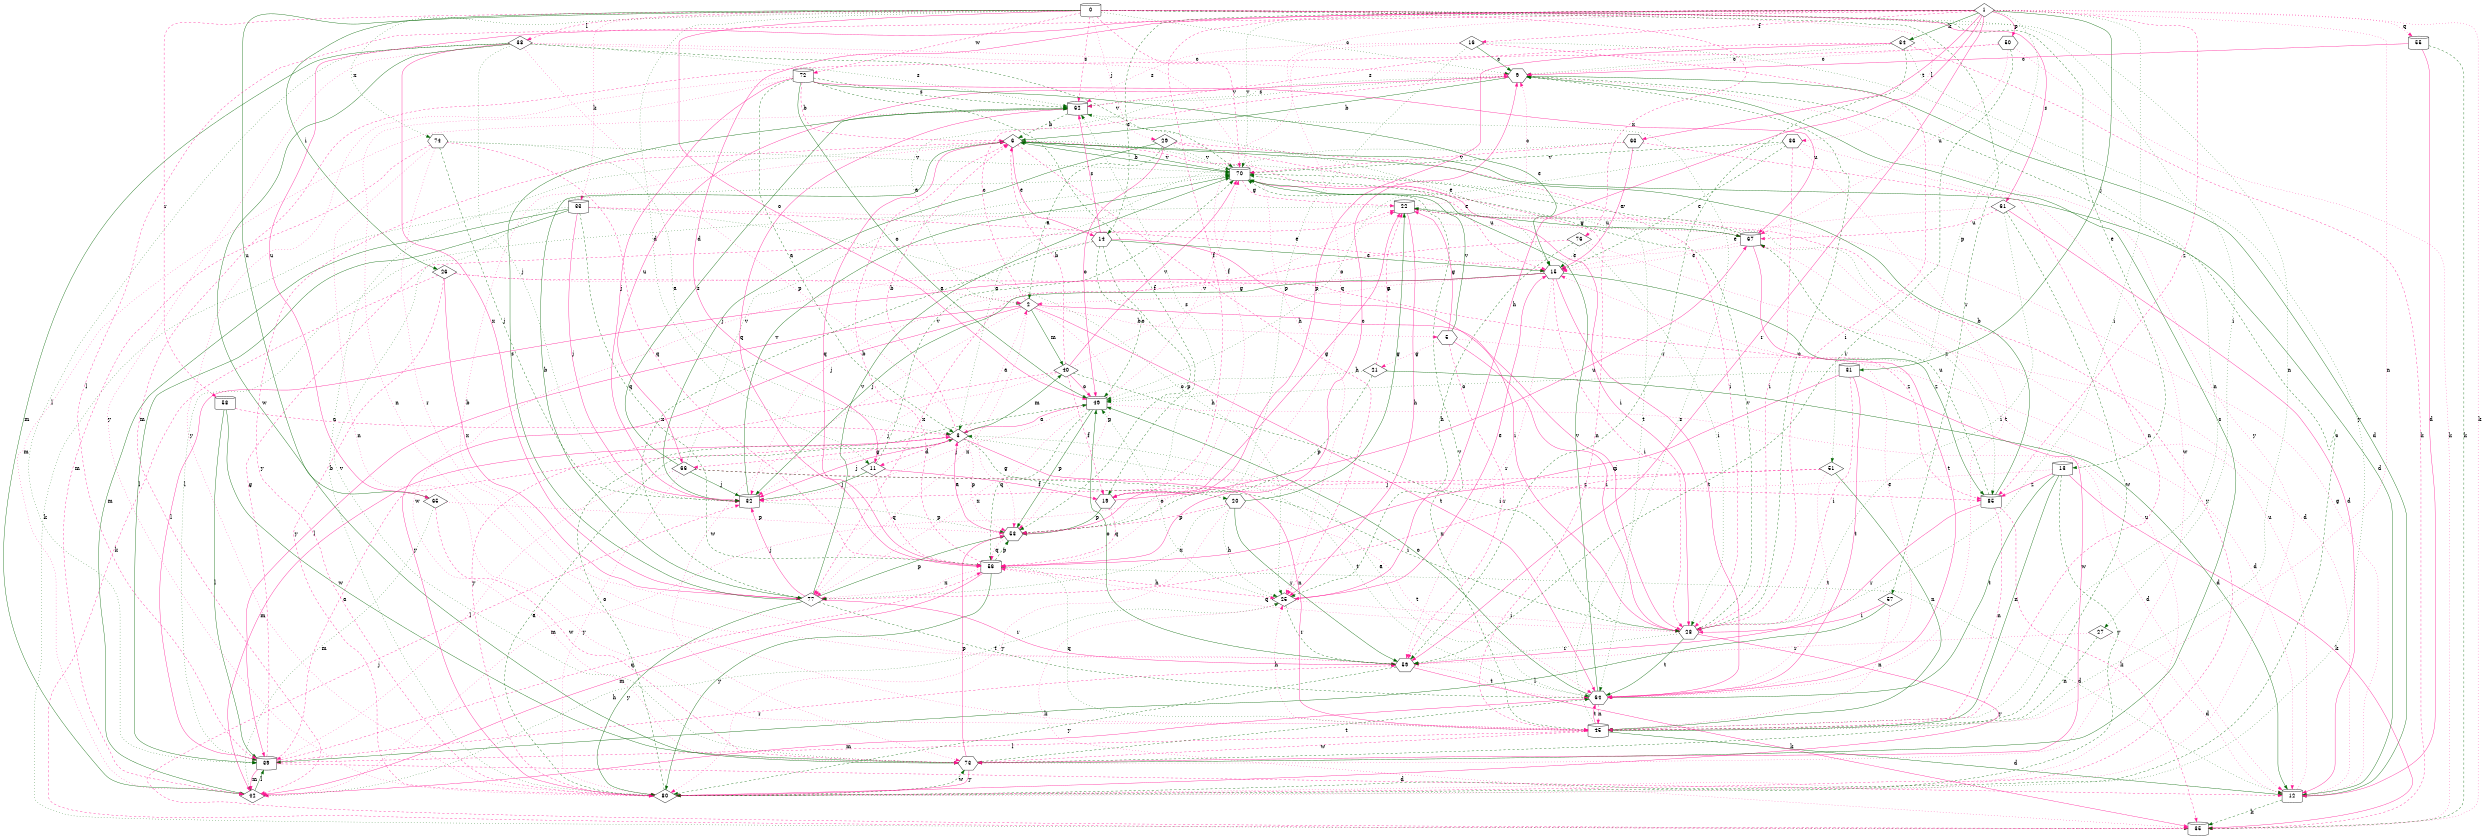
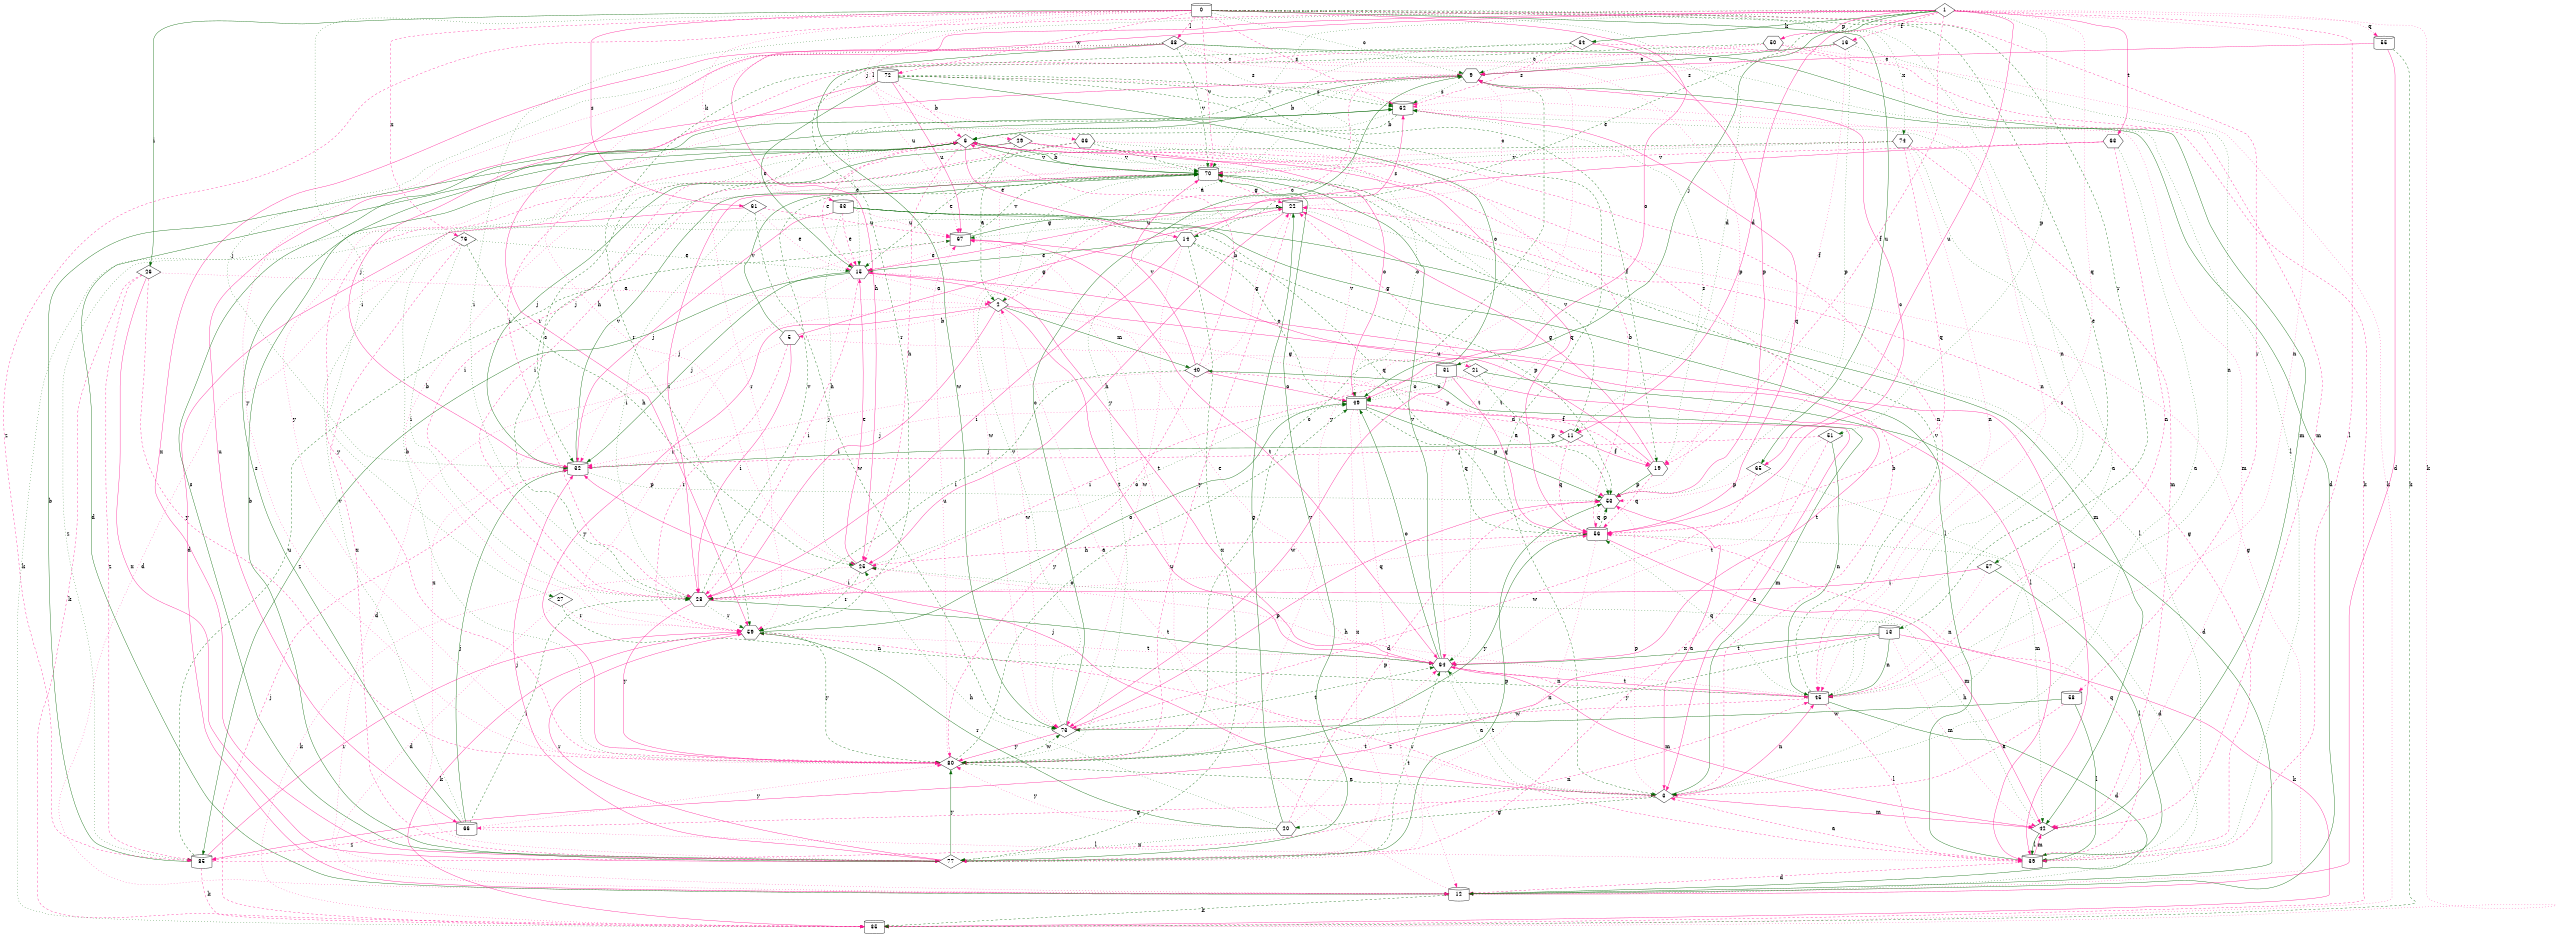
edge "3" -> "11": now "49" -> "11"
node "66": shape diamond -> cylinder
node "73": shape hexagon -> diamond
